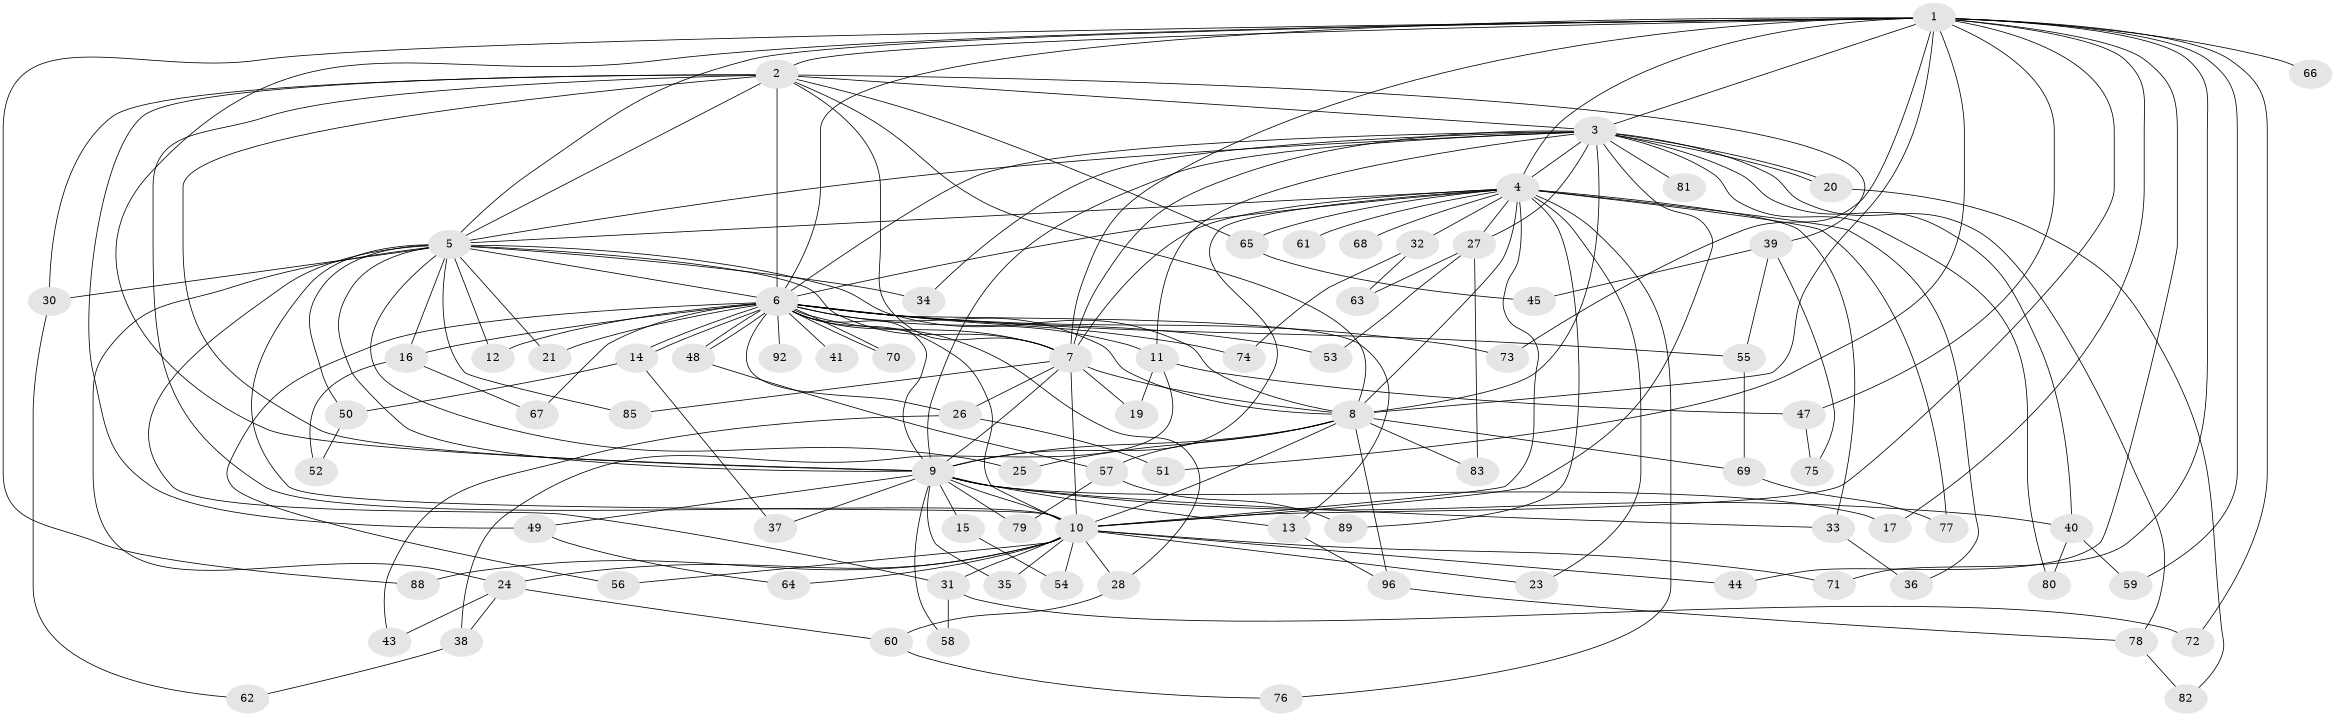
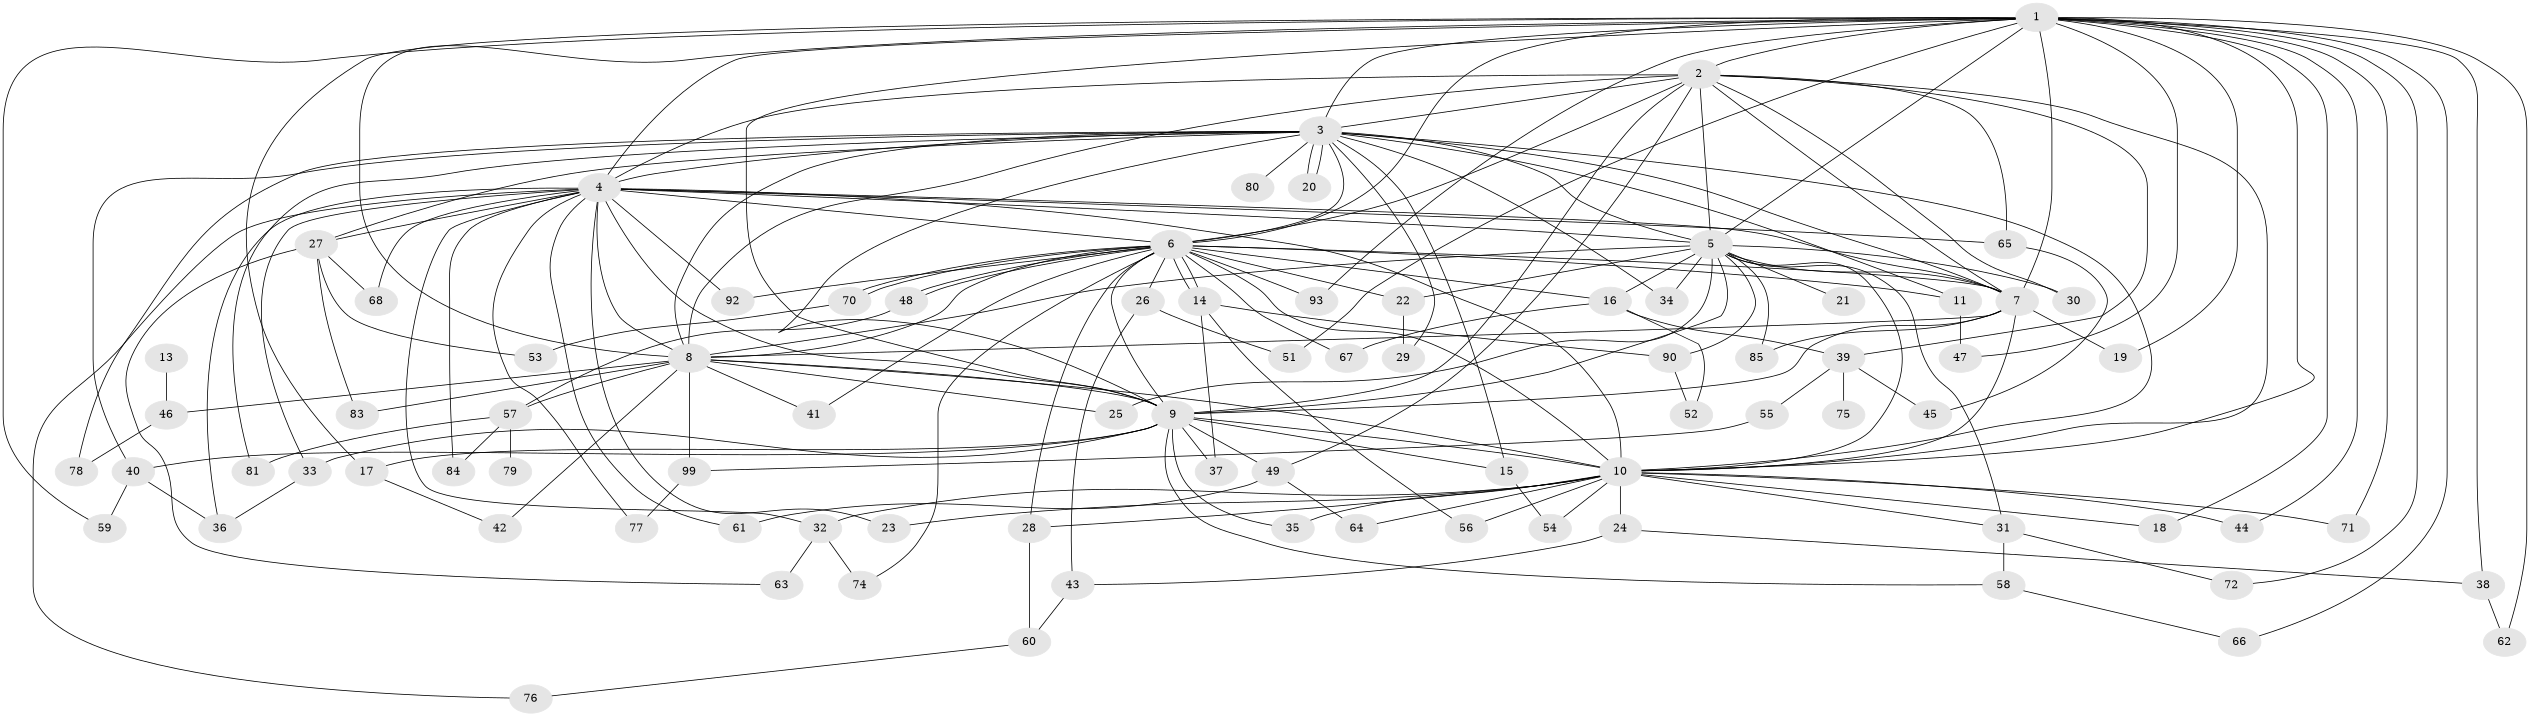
edge "2" -- "4": added
edge "4" -- "92": added
edge "27" -- "68": added
edge "5" -- "6": removed
edge "3" -- "15": added
edge "6" -- "13": removed
edge "6" -- "53": now "70" -- "53"
edge "6" -- "55": removed
edge "16" -- "39": added
edge "6" -- "21": removed
node "12": label "12" -> "22"
node "29": added
node "73": label "73" -> "93"
edge "8" -- "41": added
edge "7" -- "26": removed
edge "11" -- "19": now "1" -- "19"
edge "6" -- "56": now "14" -- "56"
node "50": label "50" -> "90"
edge "57" -- "81": added
edge "47" -- "75": removed
edge "11" -- "38": now "1" -- "38"
edge "5" -- "24": removed
node "69": label "69" -> "99"
edge "10" -- "32": added
edge "9" -- "79": removed
edge "9" -- "13": removed
edge "49" -- "61": added
node "42": added
node "89": label "89" -> "84"
edge "40" -- "80": now "40" -- "36"
edge "30" -- "62": now "1" -- "62"
node "88": label "88" -> "18"
node "96": label "96" -> "46"
edge "58" -- "66": added
edge "24" -- "60": now "43" -- "60"
node "82": removed
